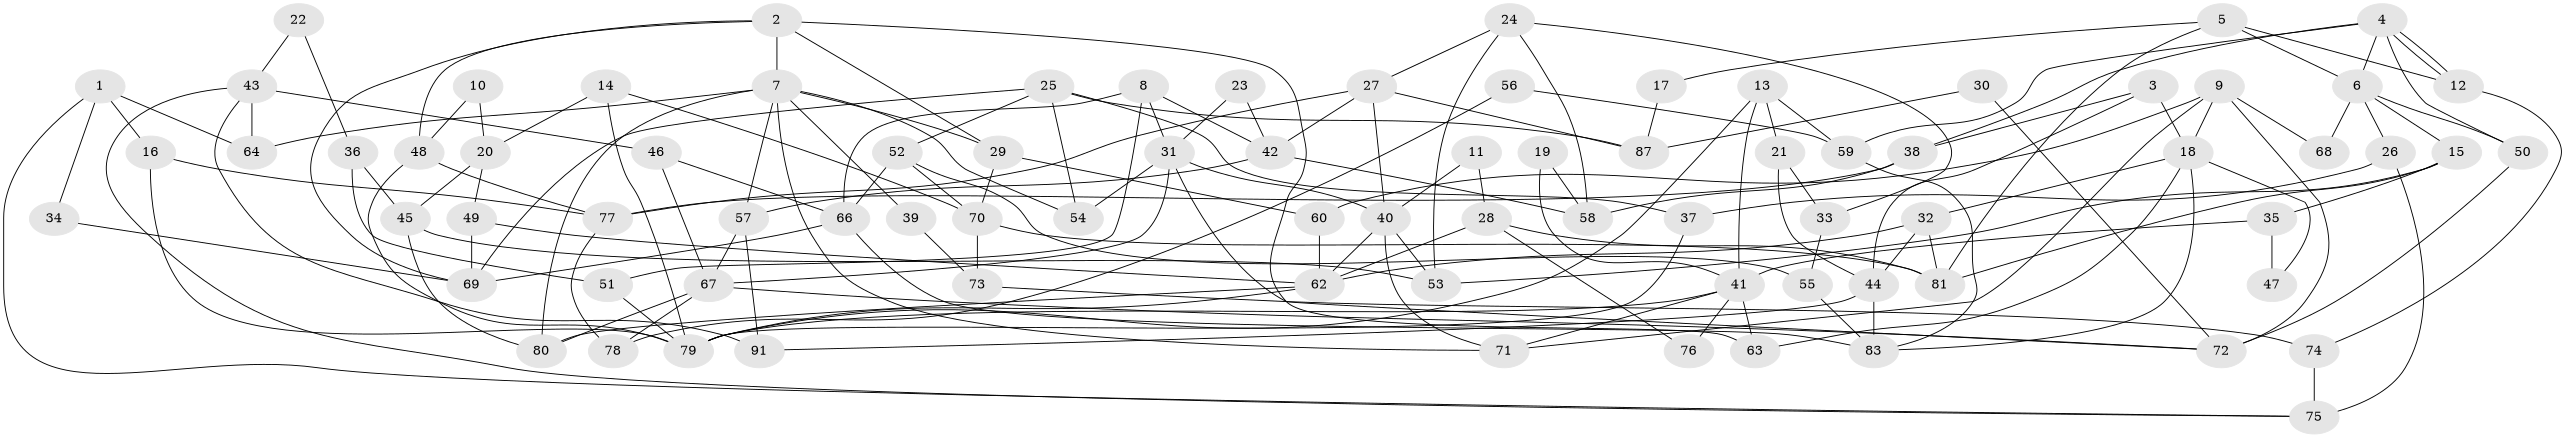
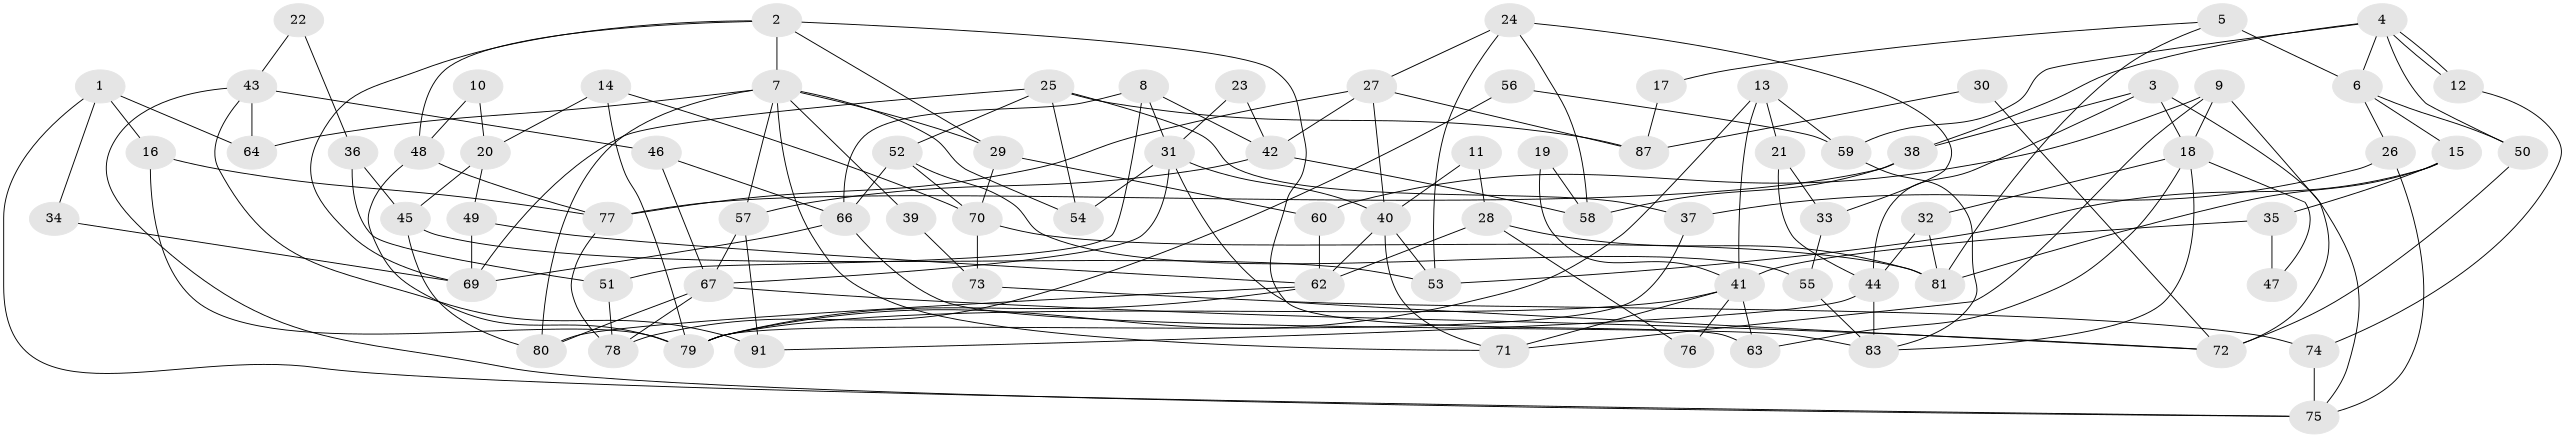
edge "5" -- "12": removed
node "68": removed
edge "3" -- "75": added
edge "32" -- "62": removed
edge "51" -- "79": now "51" -- "78"
